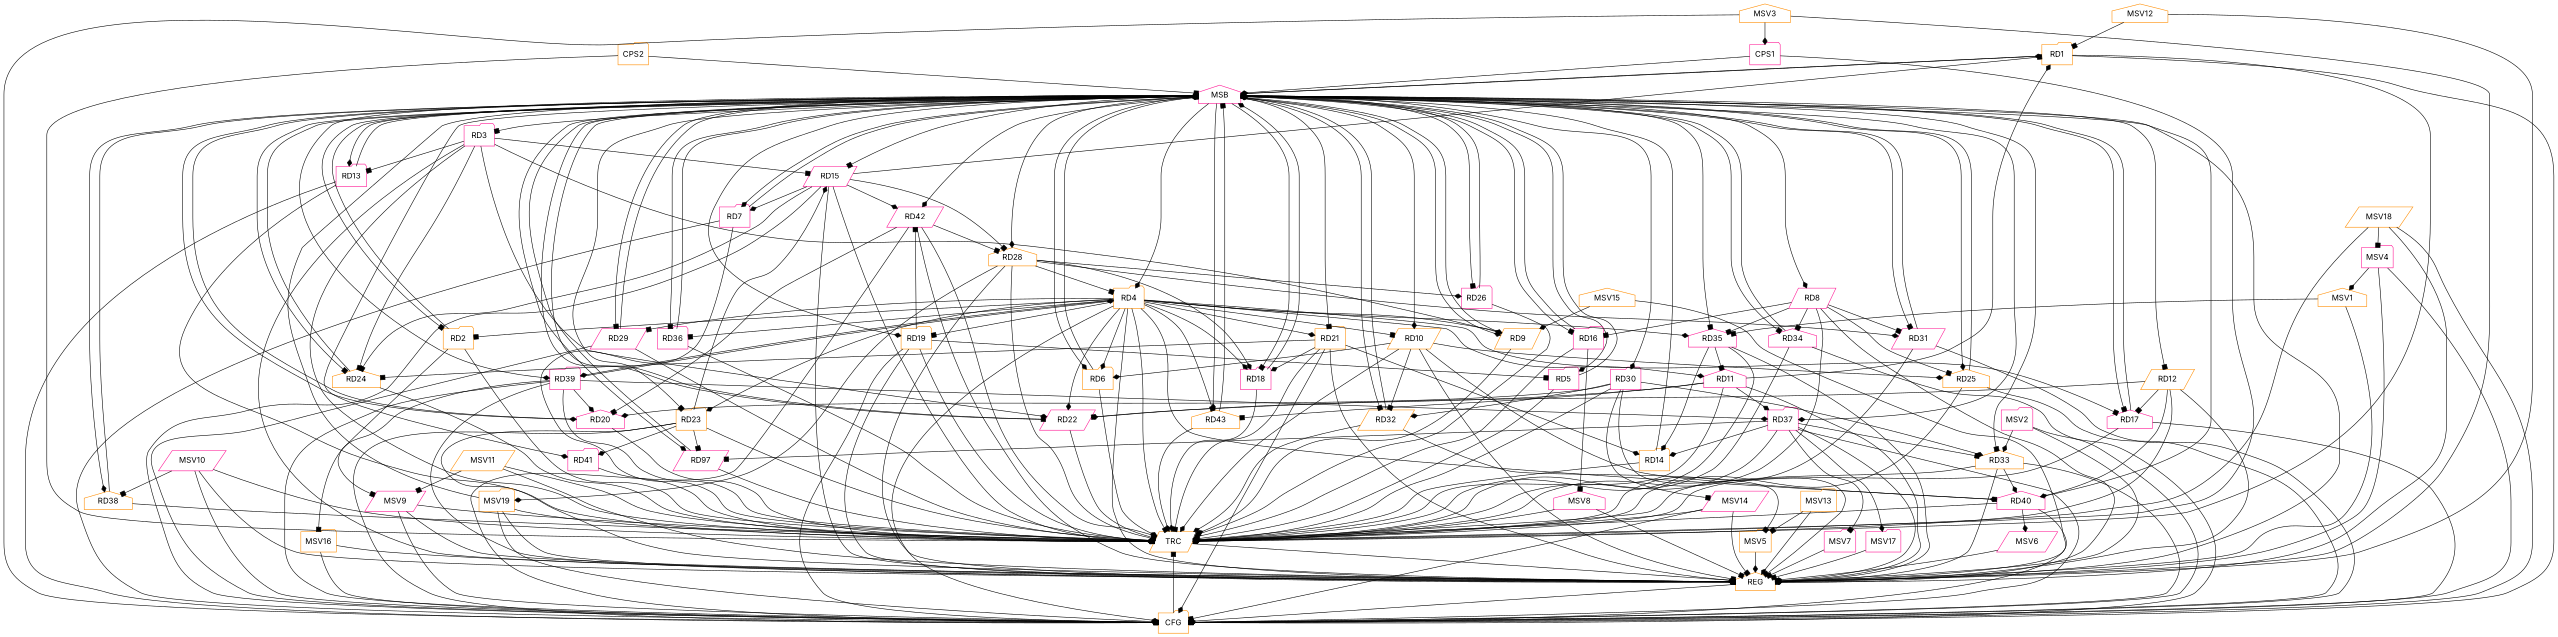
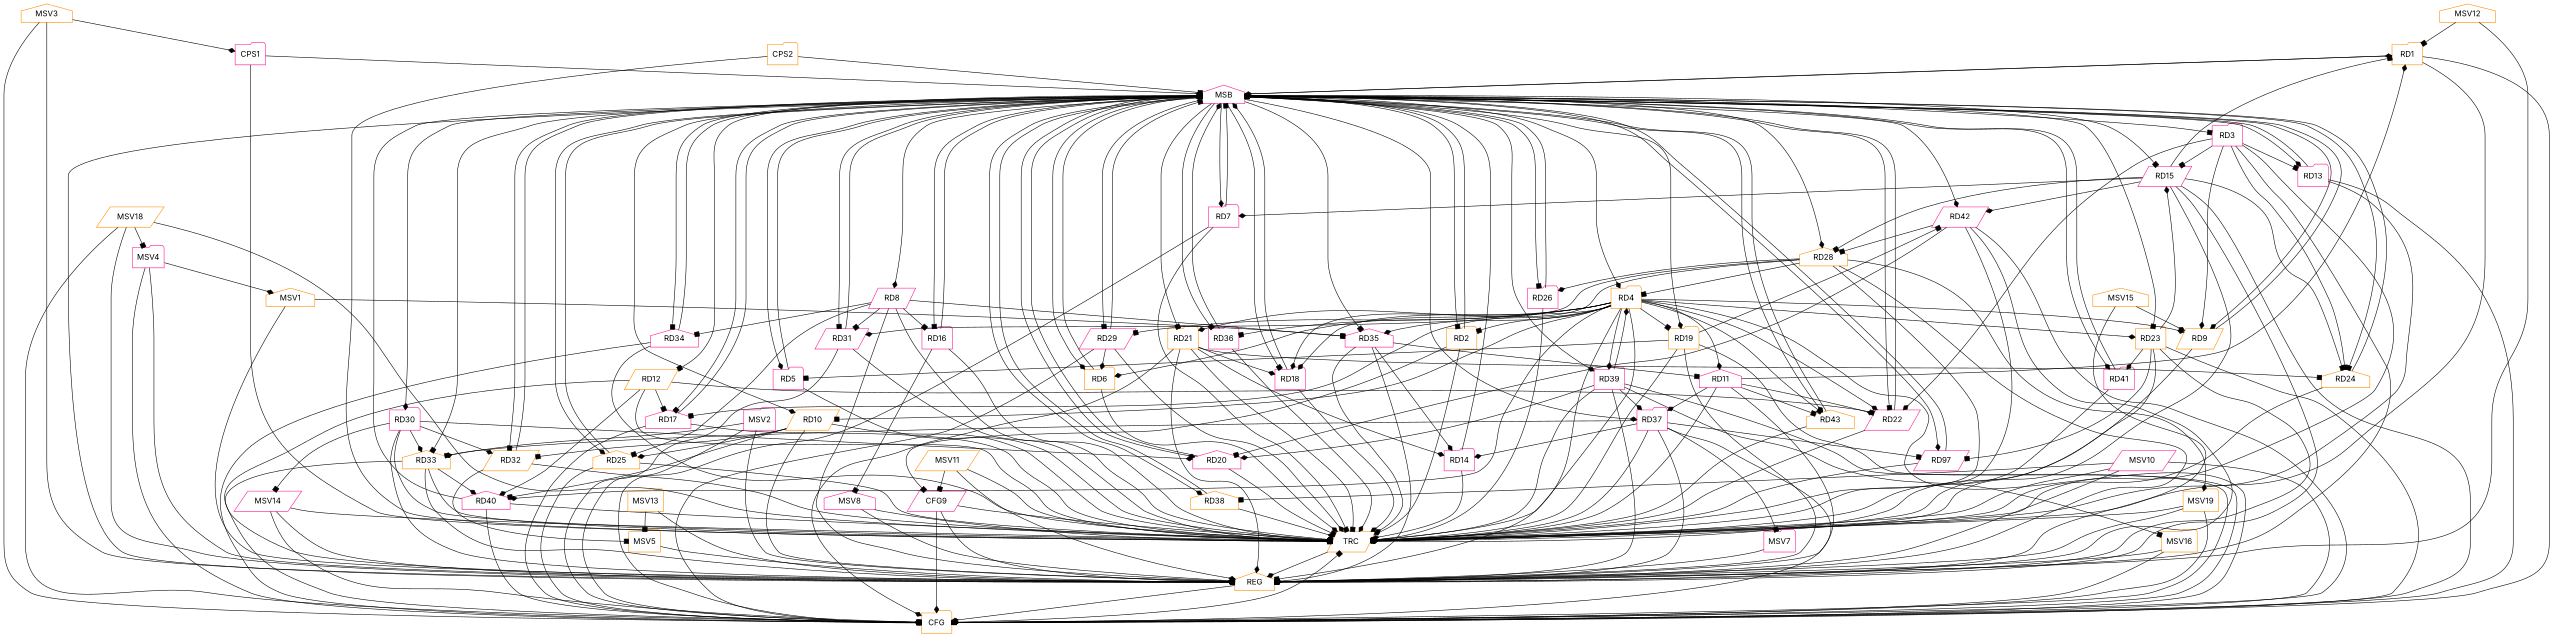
edge "MSV19" -> "MSB": now "RD41" -> "MSB"
edge "RD10" -> "RD6": now "RD29" -> "RD6"
node "RD14": color darkorange -> deeppink
node "MSV9": label "MSV9" -> "CFG9"
node "MSV17": removed
node "MSV6": removed
